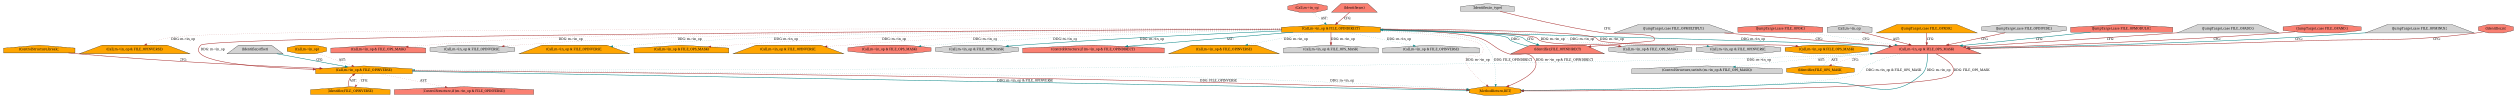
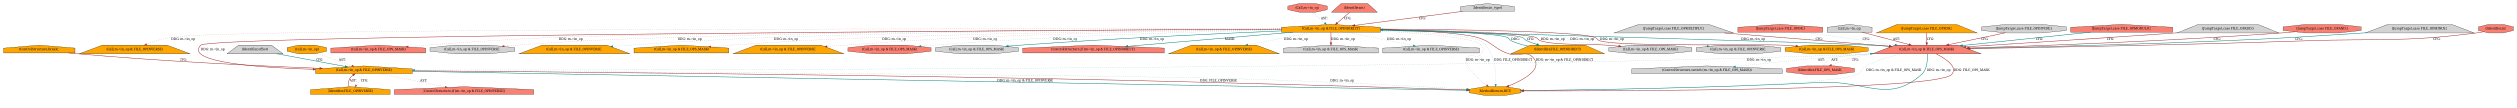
edge "(Identifier,in_type)" -> "(Identifier,FILE_OPINDIRECT)": now "(Identifier,in_type)" -> "(Call,m->in_op & FILE_OPINDIRECT)"
edge "(Call,m->in_op & FILE_OPINDIRECT)" -> "(ControlStructure,if (m->in_op & FILE_OPINDIRECT))": label "AST: " -> "MASK: "
node "(Identifier,FILE_OPINDIRECT)": fillcolor salmon -> orange
node "(Identifier,FILE_OPS_MASK)": fillcolor orange -> salmon
